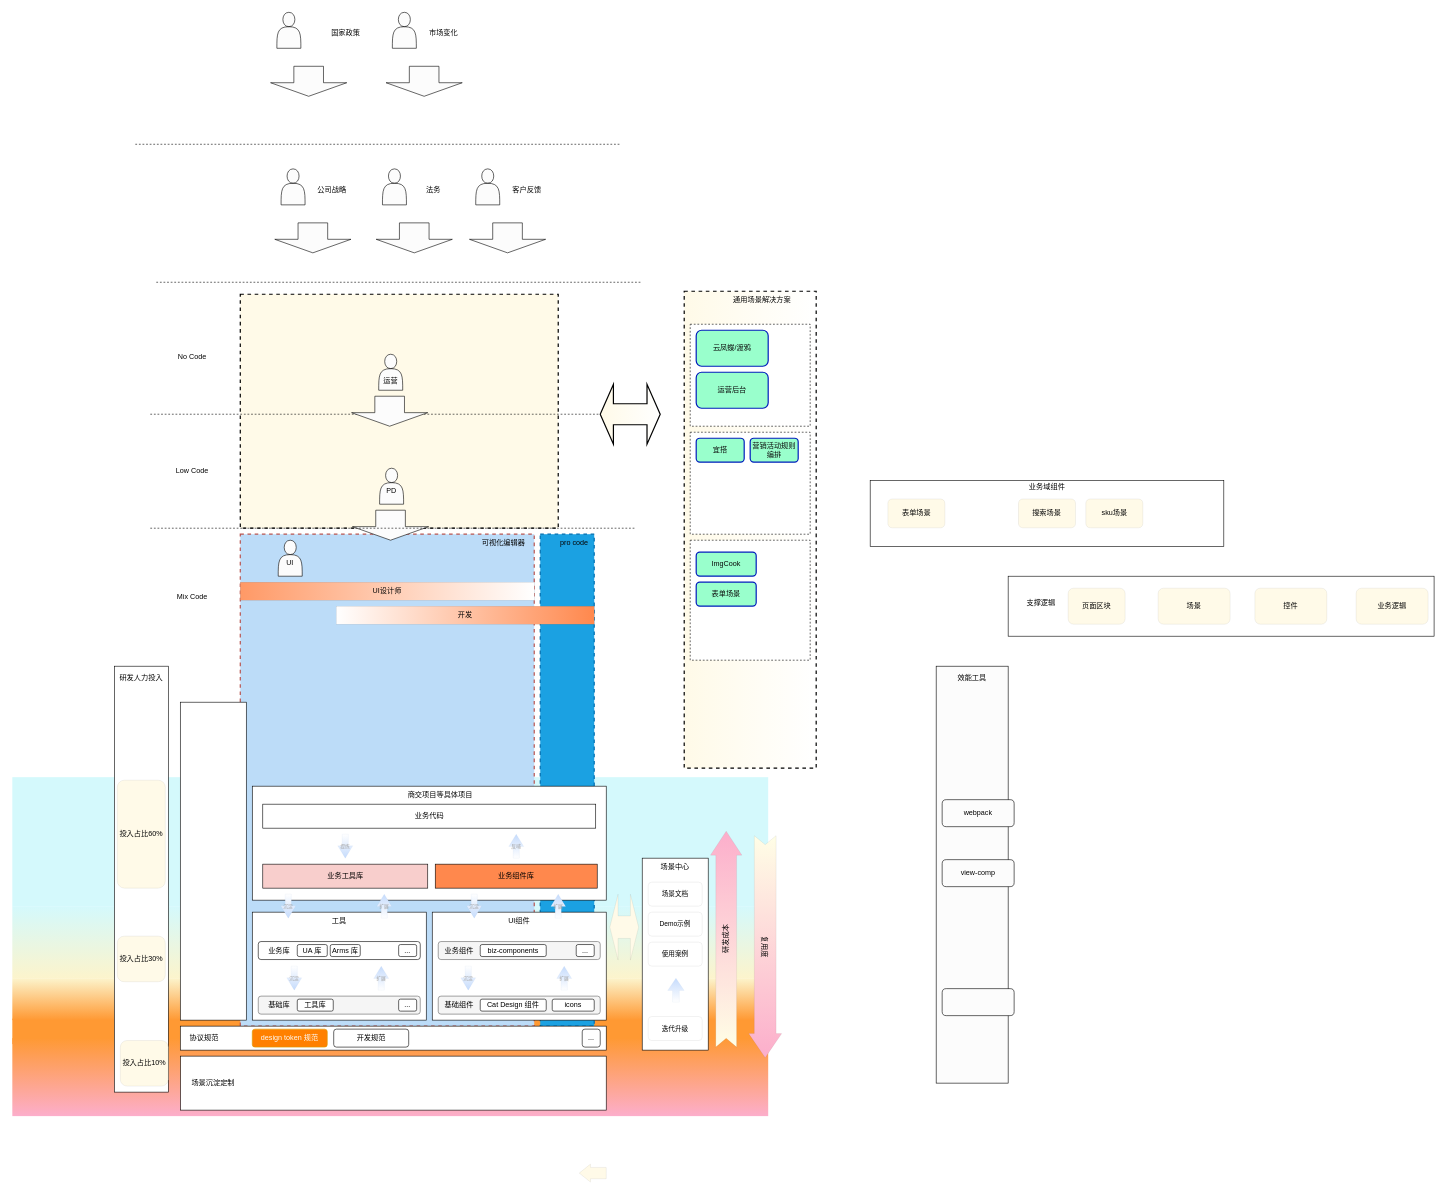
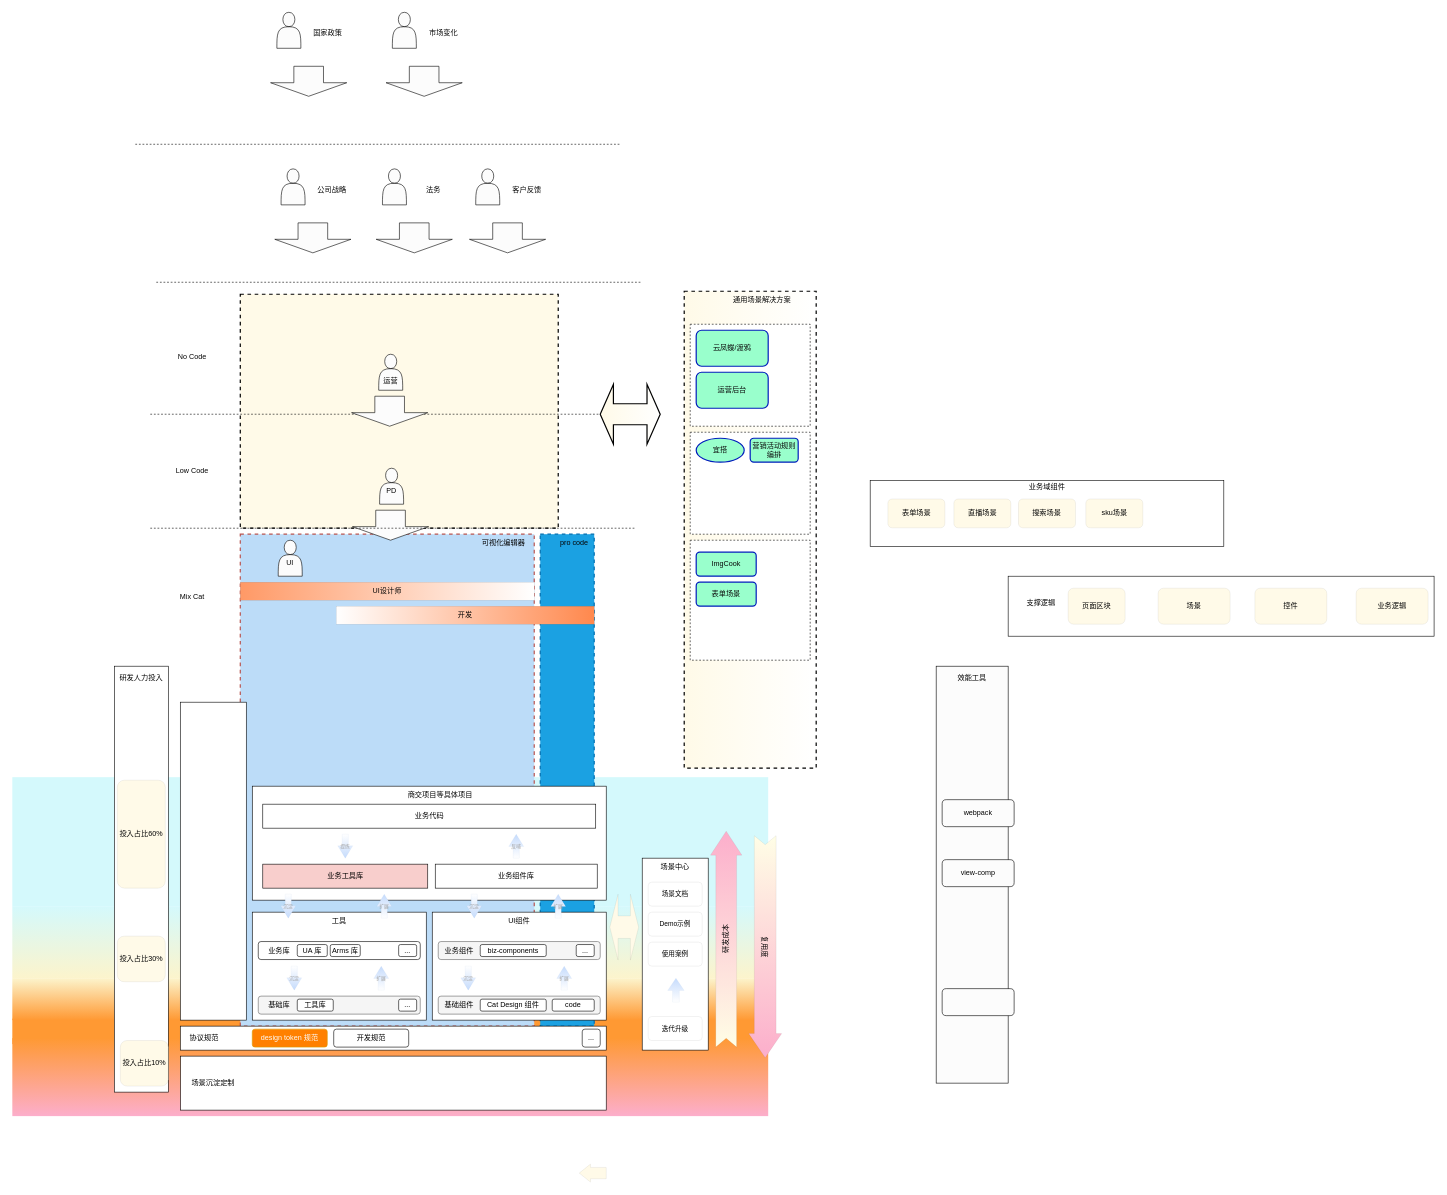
node "国家政策": moved (346, 33) -> (328, 33)
node "宜搭": shape rounded rectangle -> ellipse
node "直播场景": added
node "Mix Code": label "Mix Code" -> "Mix Cat"
node "业务组件库": fillcolor #ff884d -> #ffffff
node "icons": label "icons" -> "code"
